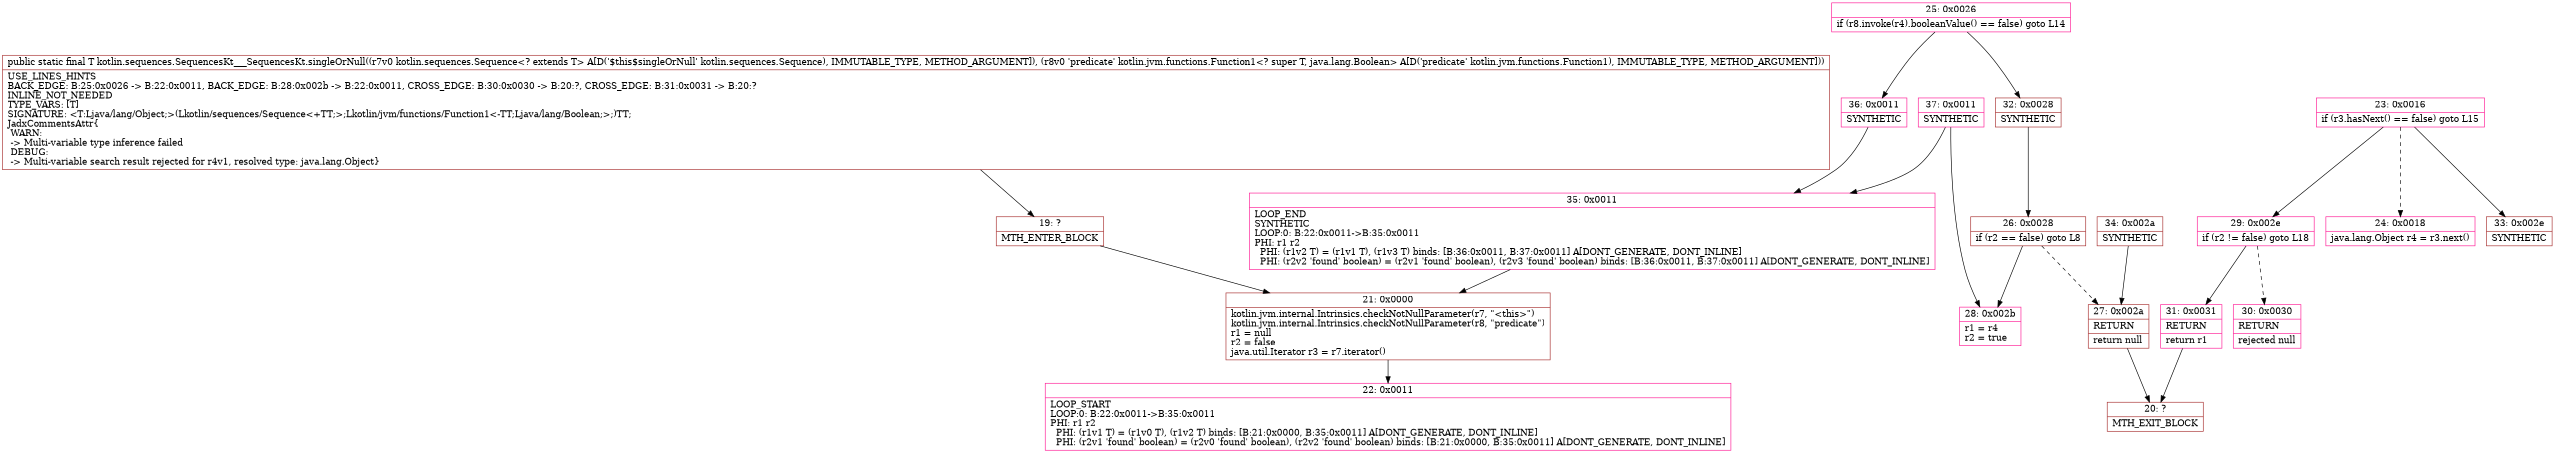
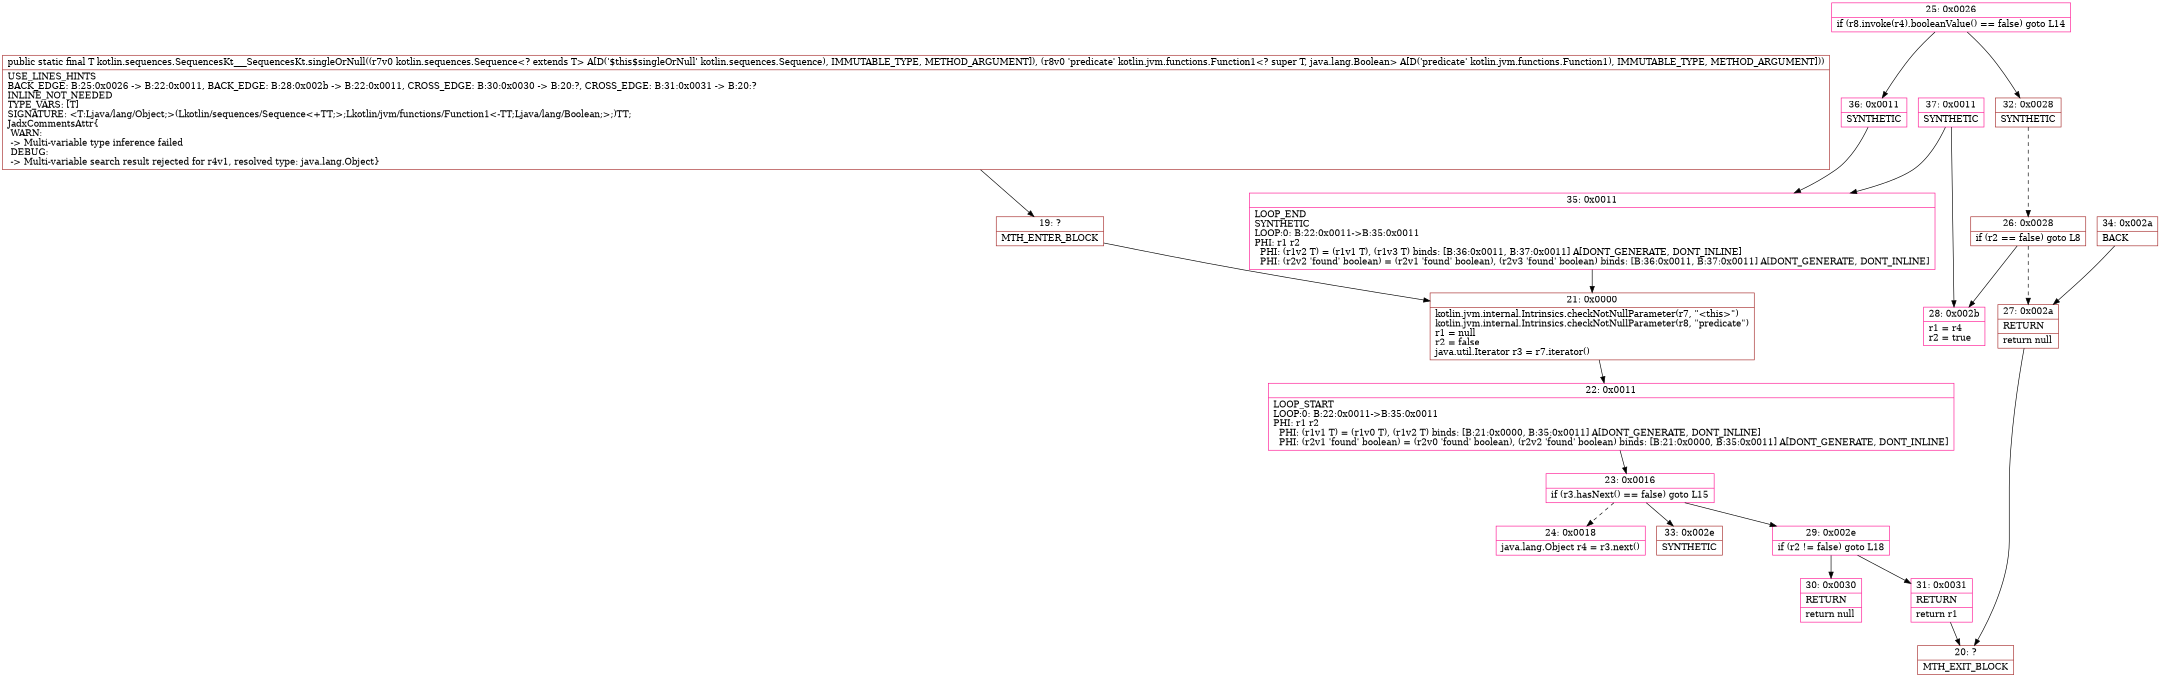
edge "32: 0x0028" -> "26: 0x0028": style solid -> dashed
node "34: 0x002a": text "SYNTHETIC" -> "BACK"
edge "29: 0x002e" -> "30: 0x0030": style dashed -> solid
node "30: 0x0030": text "rejected null" -> "return null"
edge "22: 0x0011" -> "23: 0x0016": added
